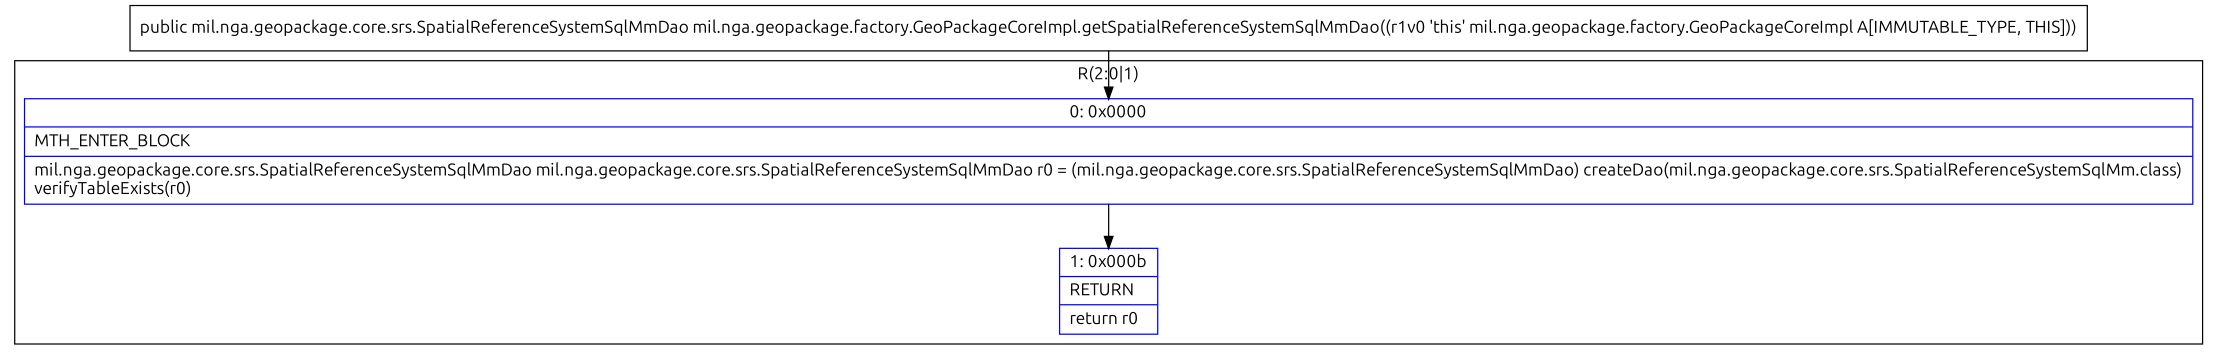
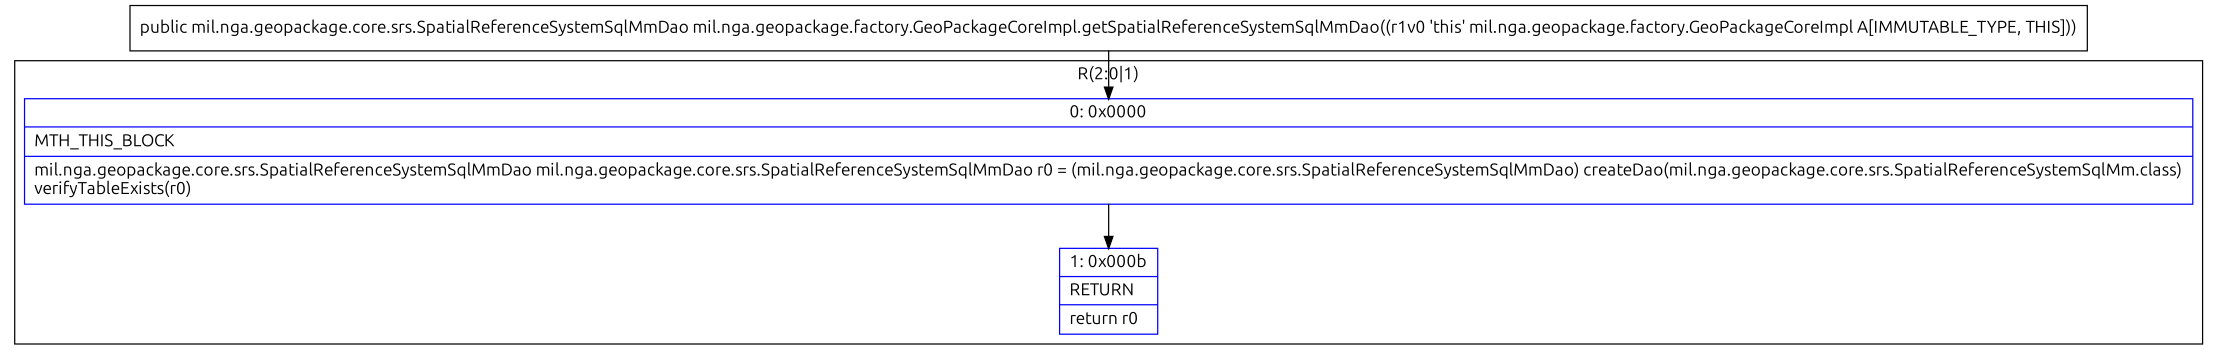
node "0: 0x0000": text "MTH_ENTER_BLOCK" -> "MTH_THIS_BLOCK"
